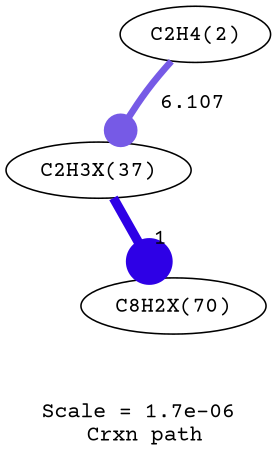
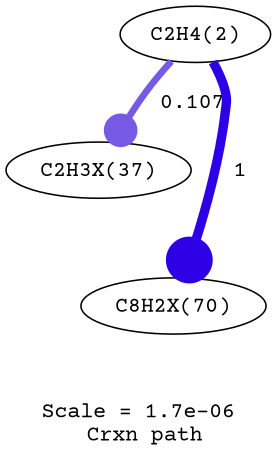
edge "C2H4(2)" -> "C2H3X(37)": label " 6.107" -> " 0.107"
edge "C2H3X(37)" -> "C8H2X(70)": now "C2H4(2)" -> "C8H2X(70)"
